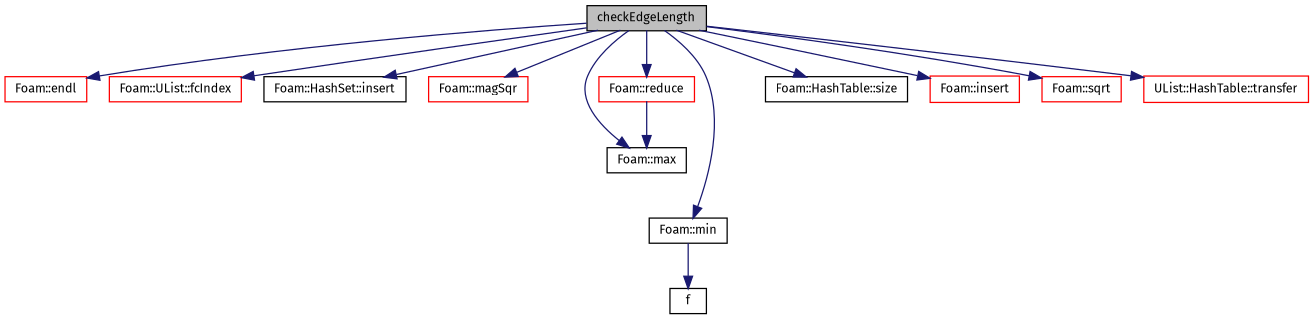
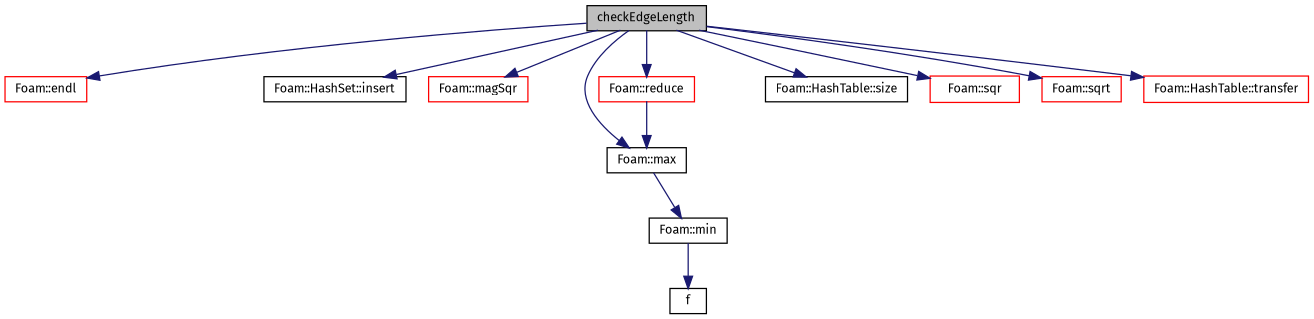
node "Foam::UList::fcIndex": removed
node "Foam::insert": label "Foam::insert" -> "Foam::sqr"
node "UList::HashTable::transfer": label "UList::HashTable::transfer" -> "Foam::HashTable::transfer"
edge "checkEdgeLength" -> "Foam::min": now "Foam::max" -> "Foam::min"
